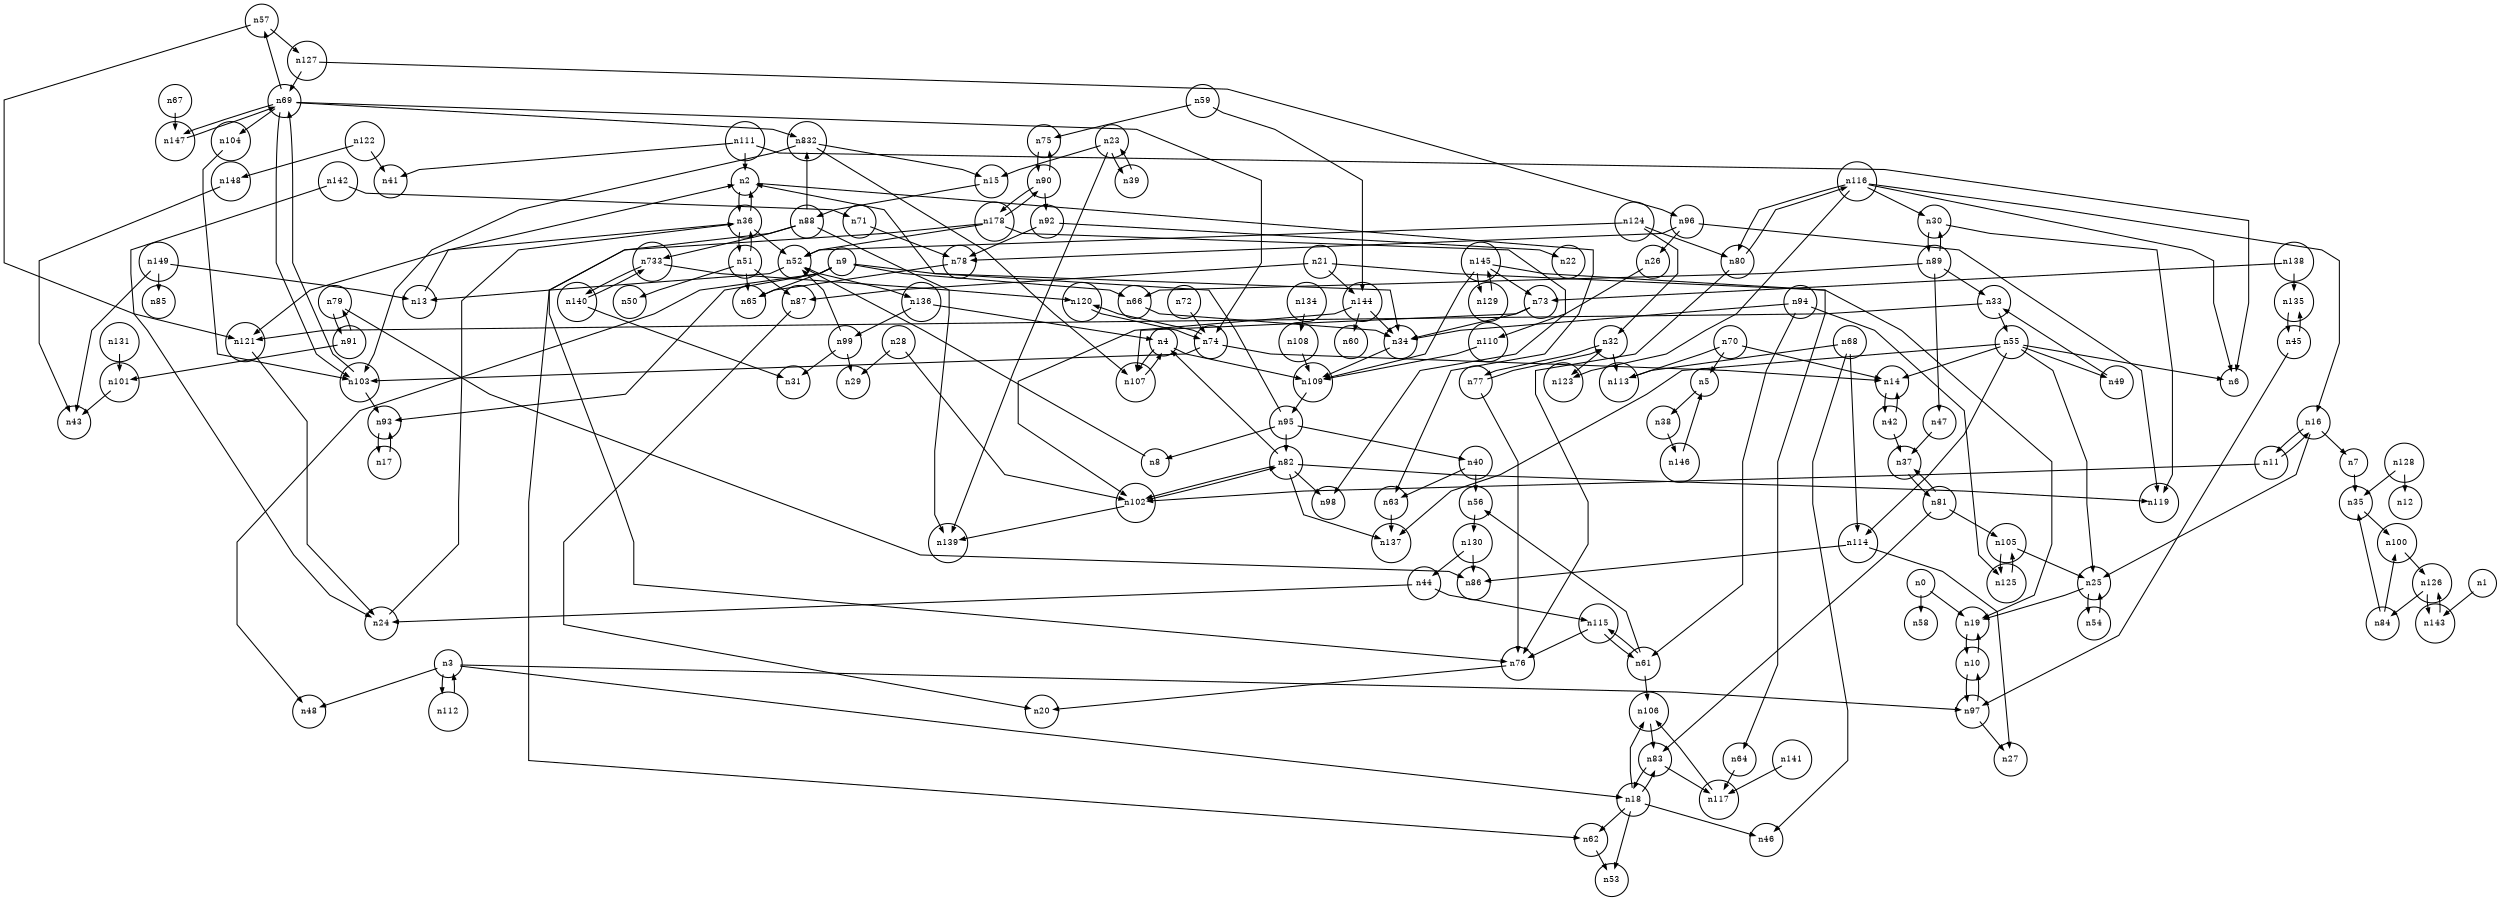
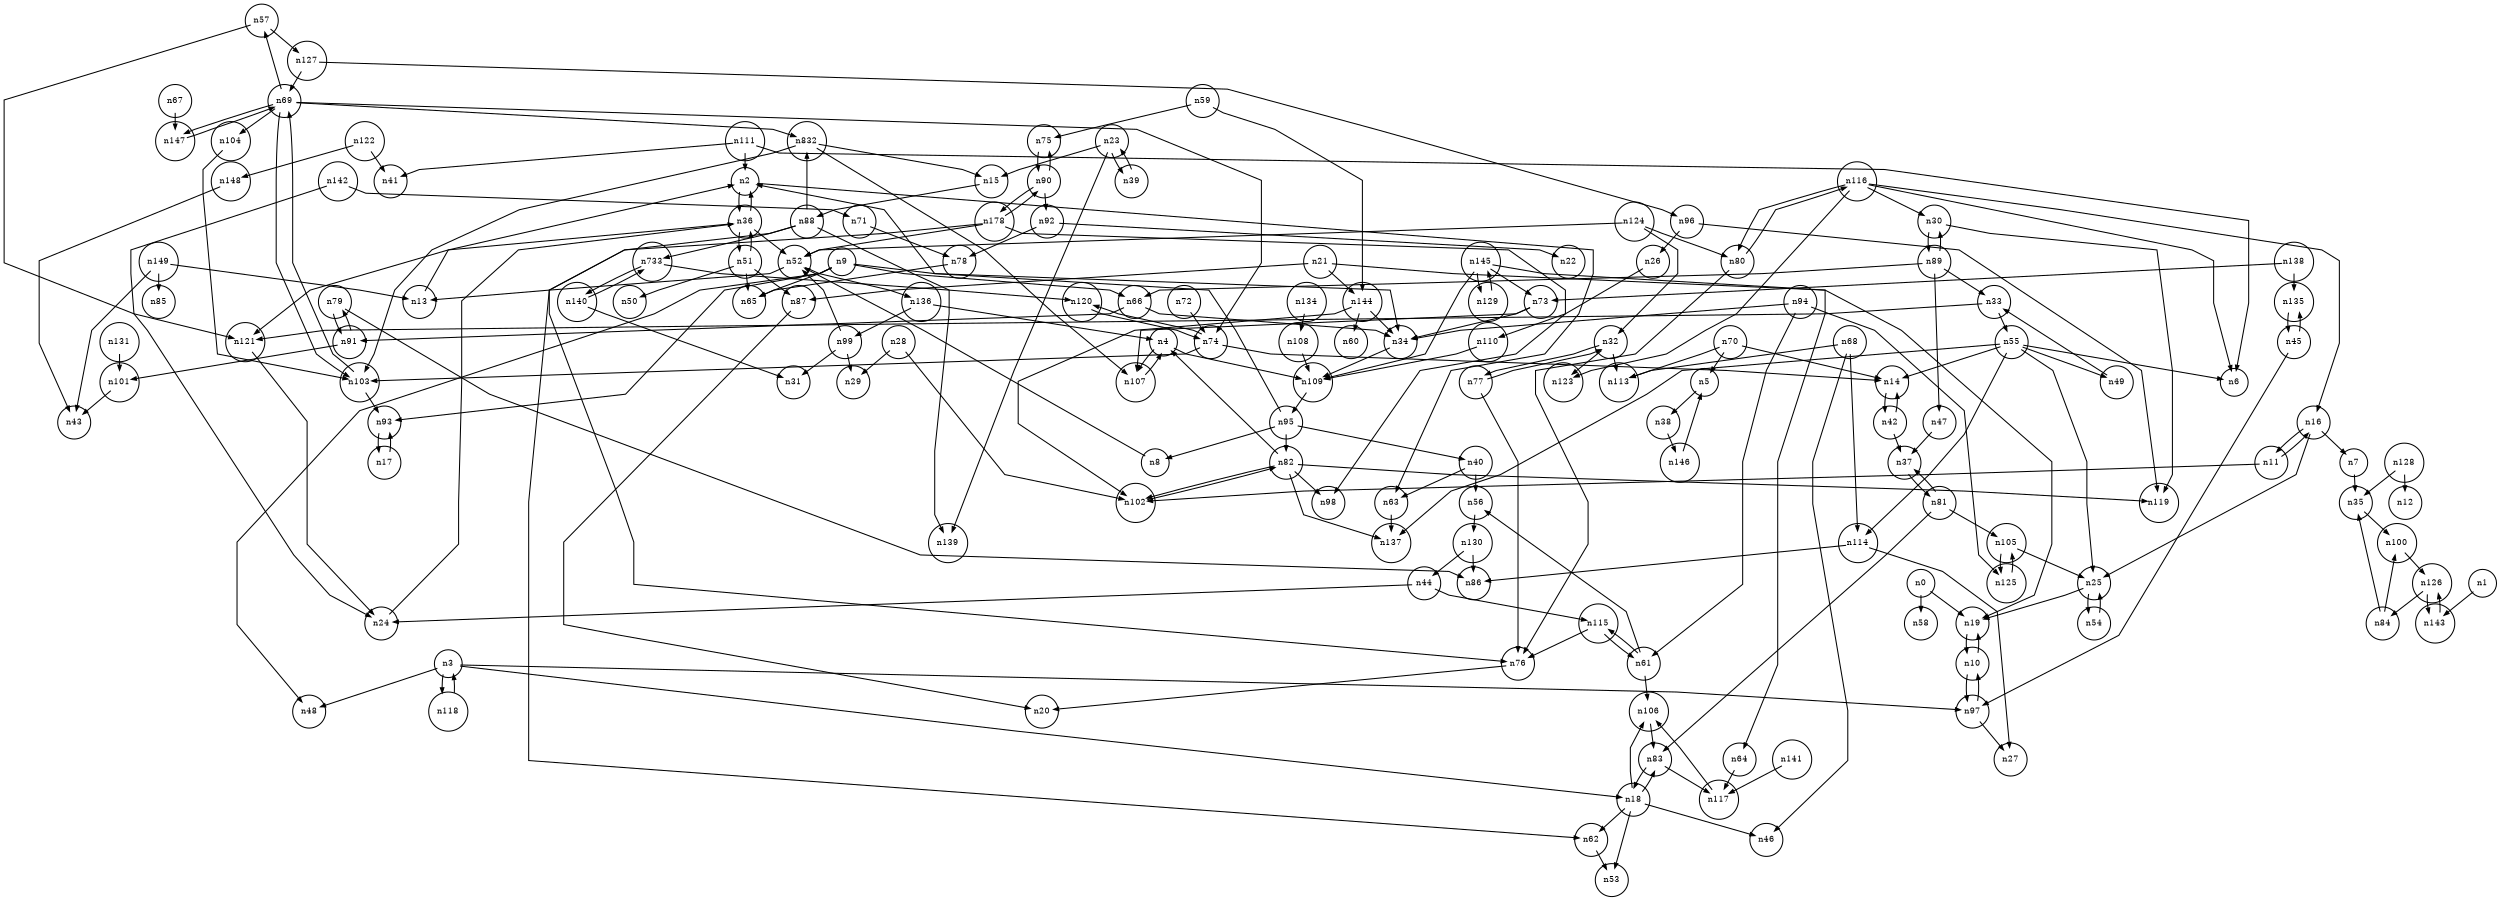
edge "n96" -> "n78": removed
edge "n66" -> "n91": added
edge "n102" -> "n139": removed
node "n112": label "n112" -> "n118"
